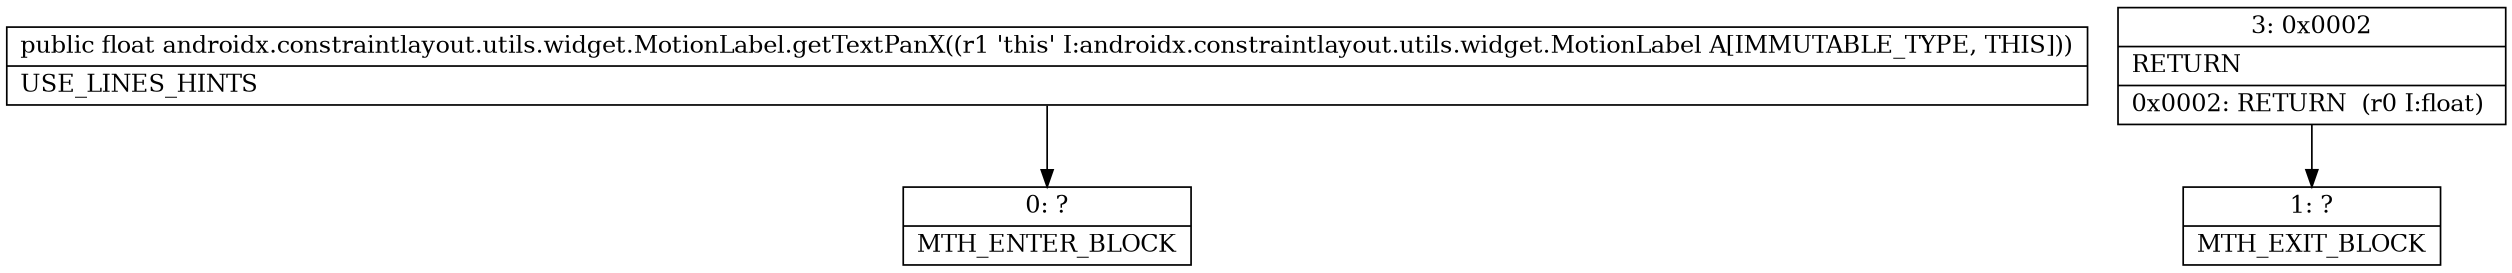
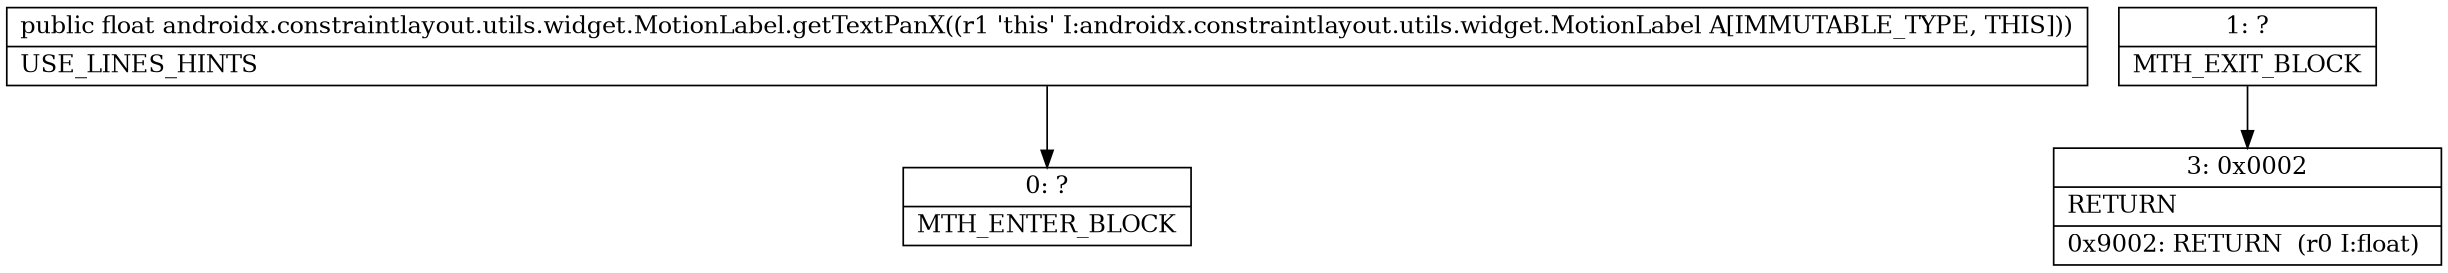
node "3: 0x0002": text "0x0002: RETURN  (r0 I:float)" -> "0x9002: RETURN  (r0 I:float)"
edge "3: 0x0002" -> "1: ?": reversed
